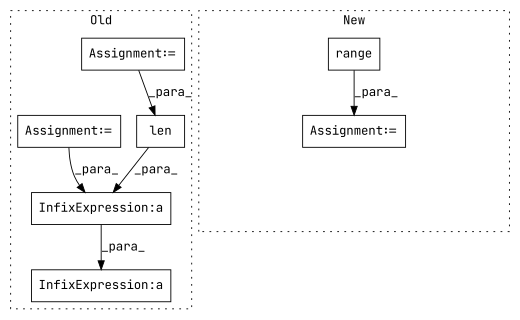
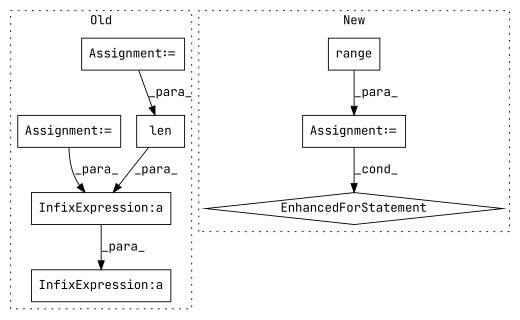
node "EnhancedForStatement": added
